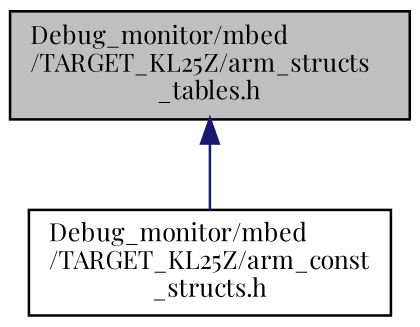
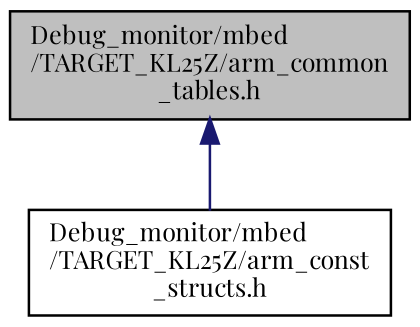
node "Debug_monitor/mbed /TARGET_KL25Z/arm_structs _tables.h": label "Debug_monitor/mbed /TARGET_KL25Z/arm_structs _tables.h" -> "Debug_monitor/mbed /TARGET_KL25Z/arm_common _tables.h"
